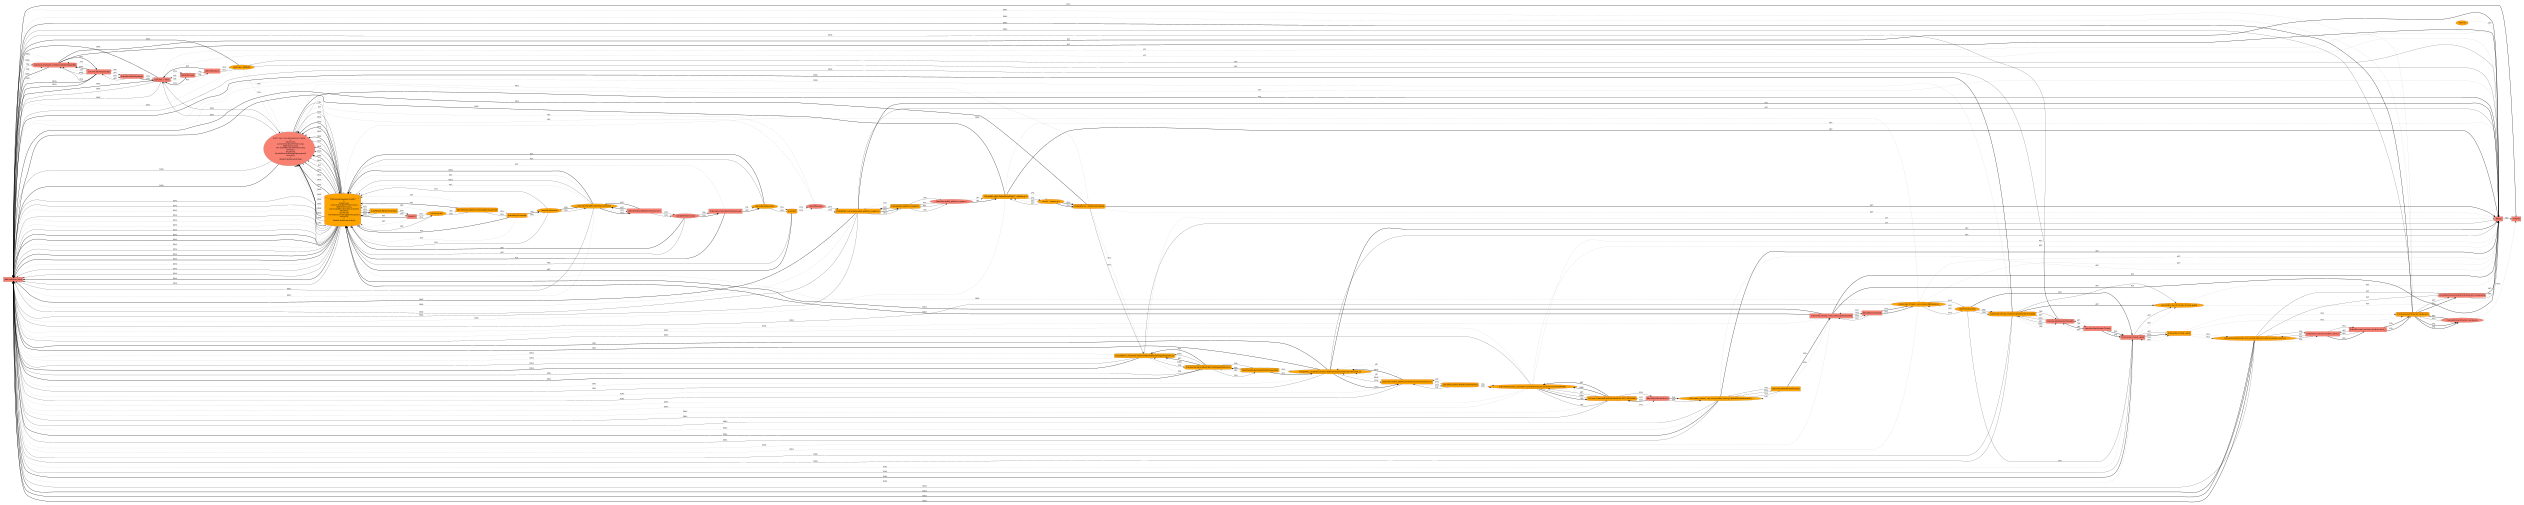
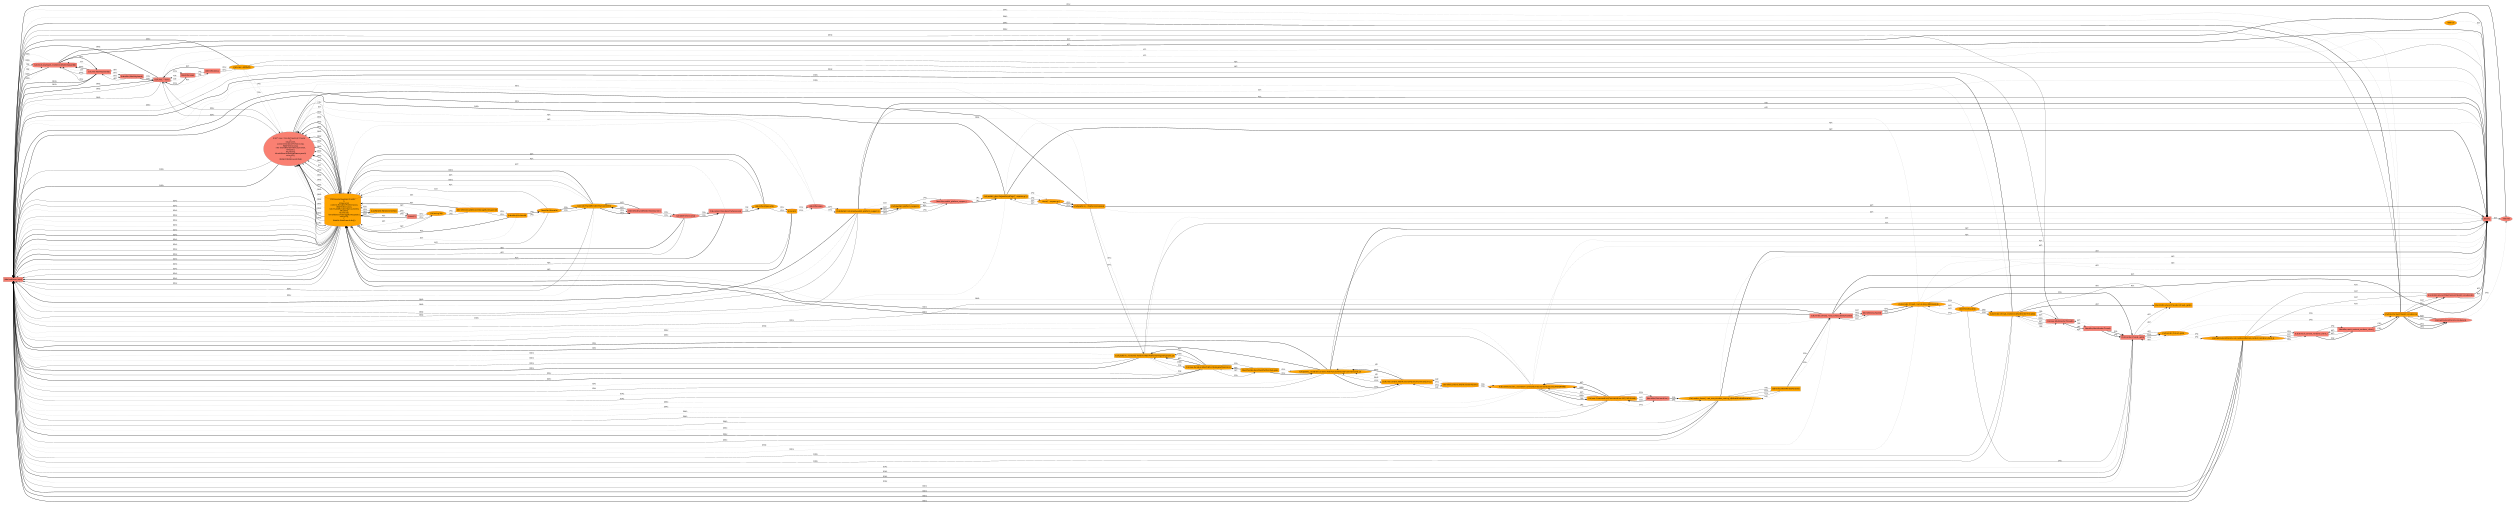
node "1000100": shape box -> ellipse
node "(ControlStructure,if (!render_thread_.get()))": shape ellipse -> box
node "(Call,render_thread_.get())": shape box -> ellipse
